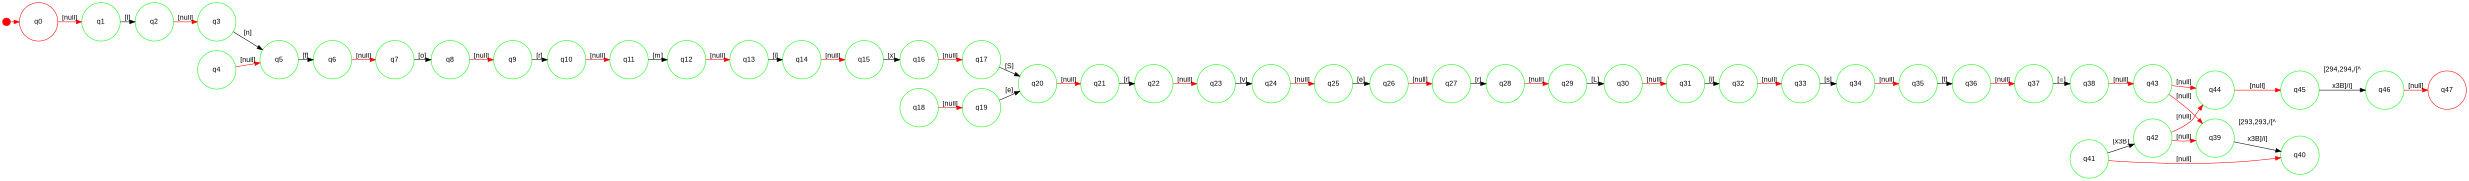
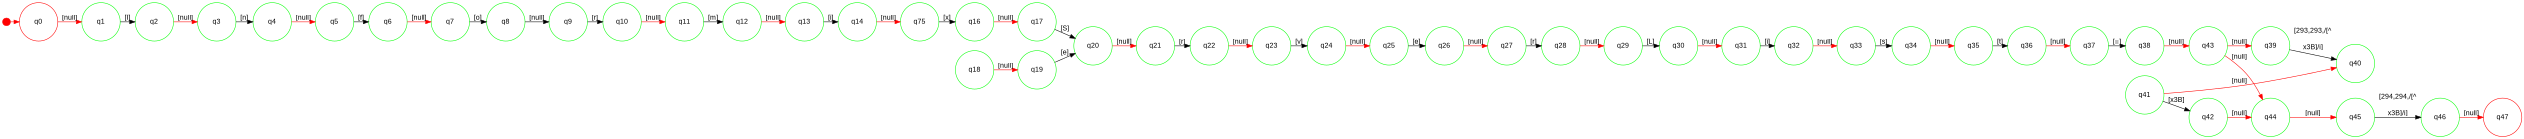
edge "q3" -> "q5": now "q3" -> "q4"
edge "q8" -> "q9": color red -> black
node "q15": label "q15" -> "q75"
edge "q42" -> "q39": removed, label "[null]"
